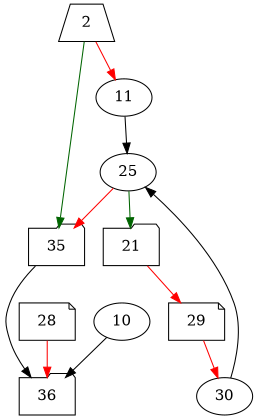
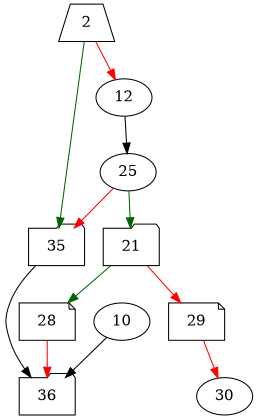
node "11": label "11" -> "12"
edge "30" -> "25": removed
edge "21" -> "28": added
